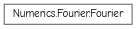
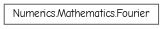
node "Numerics.Fourier.Fourier": label "Numerics.Fourier.Fourier" -> "Numerics.Mathematics.Fourier"
